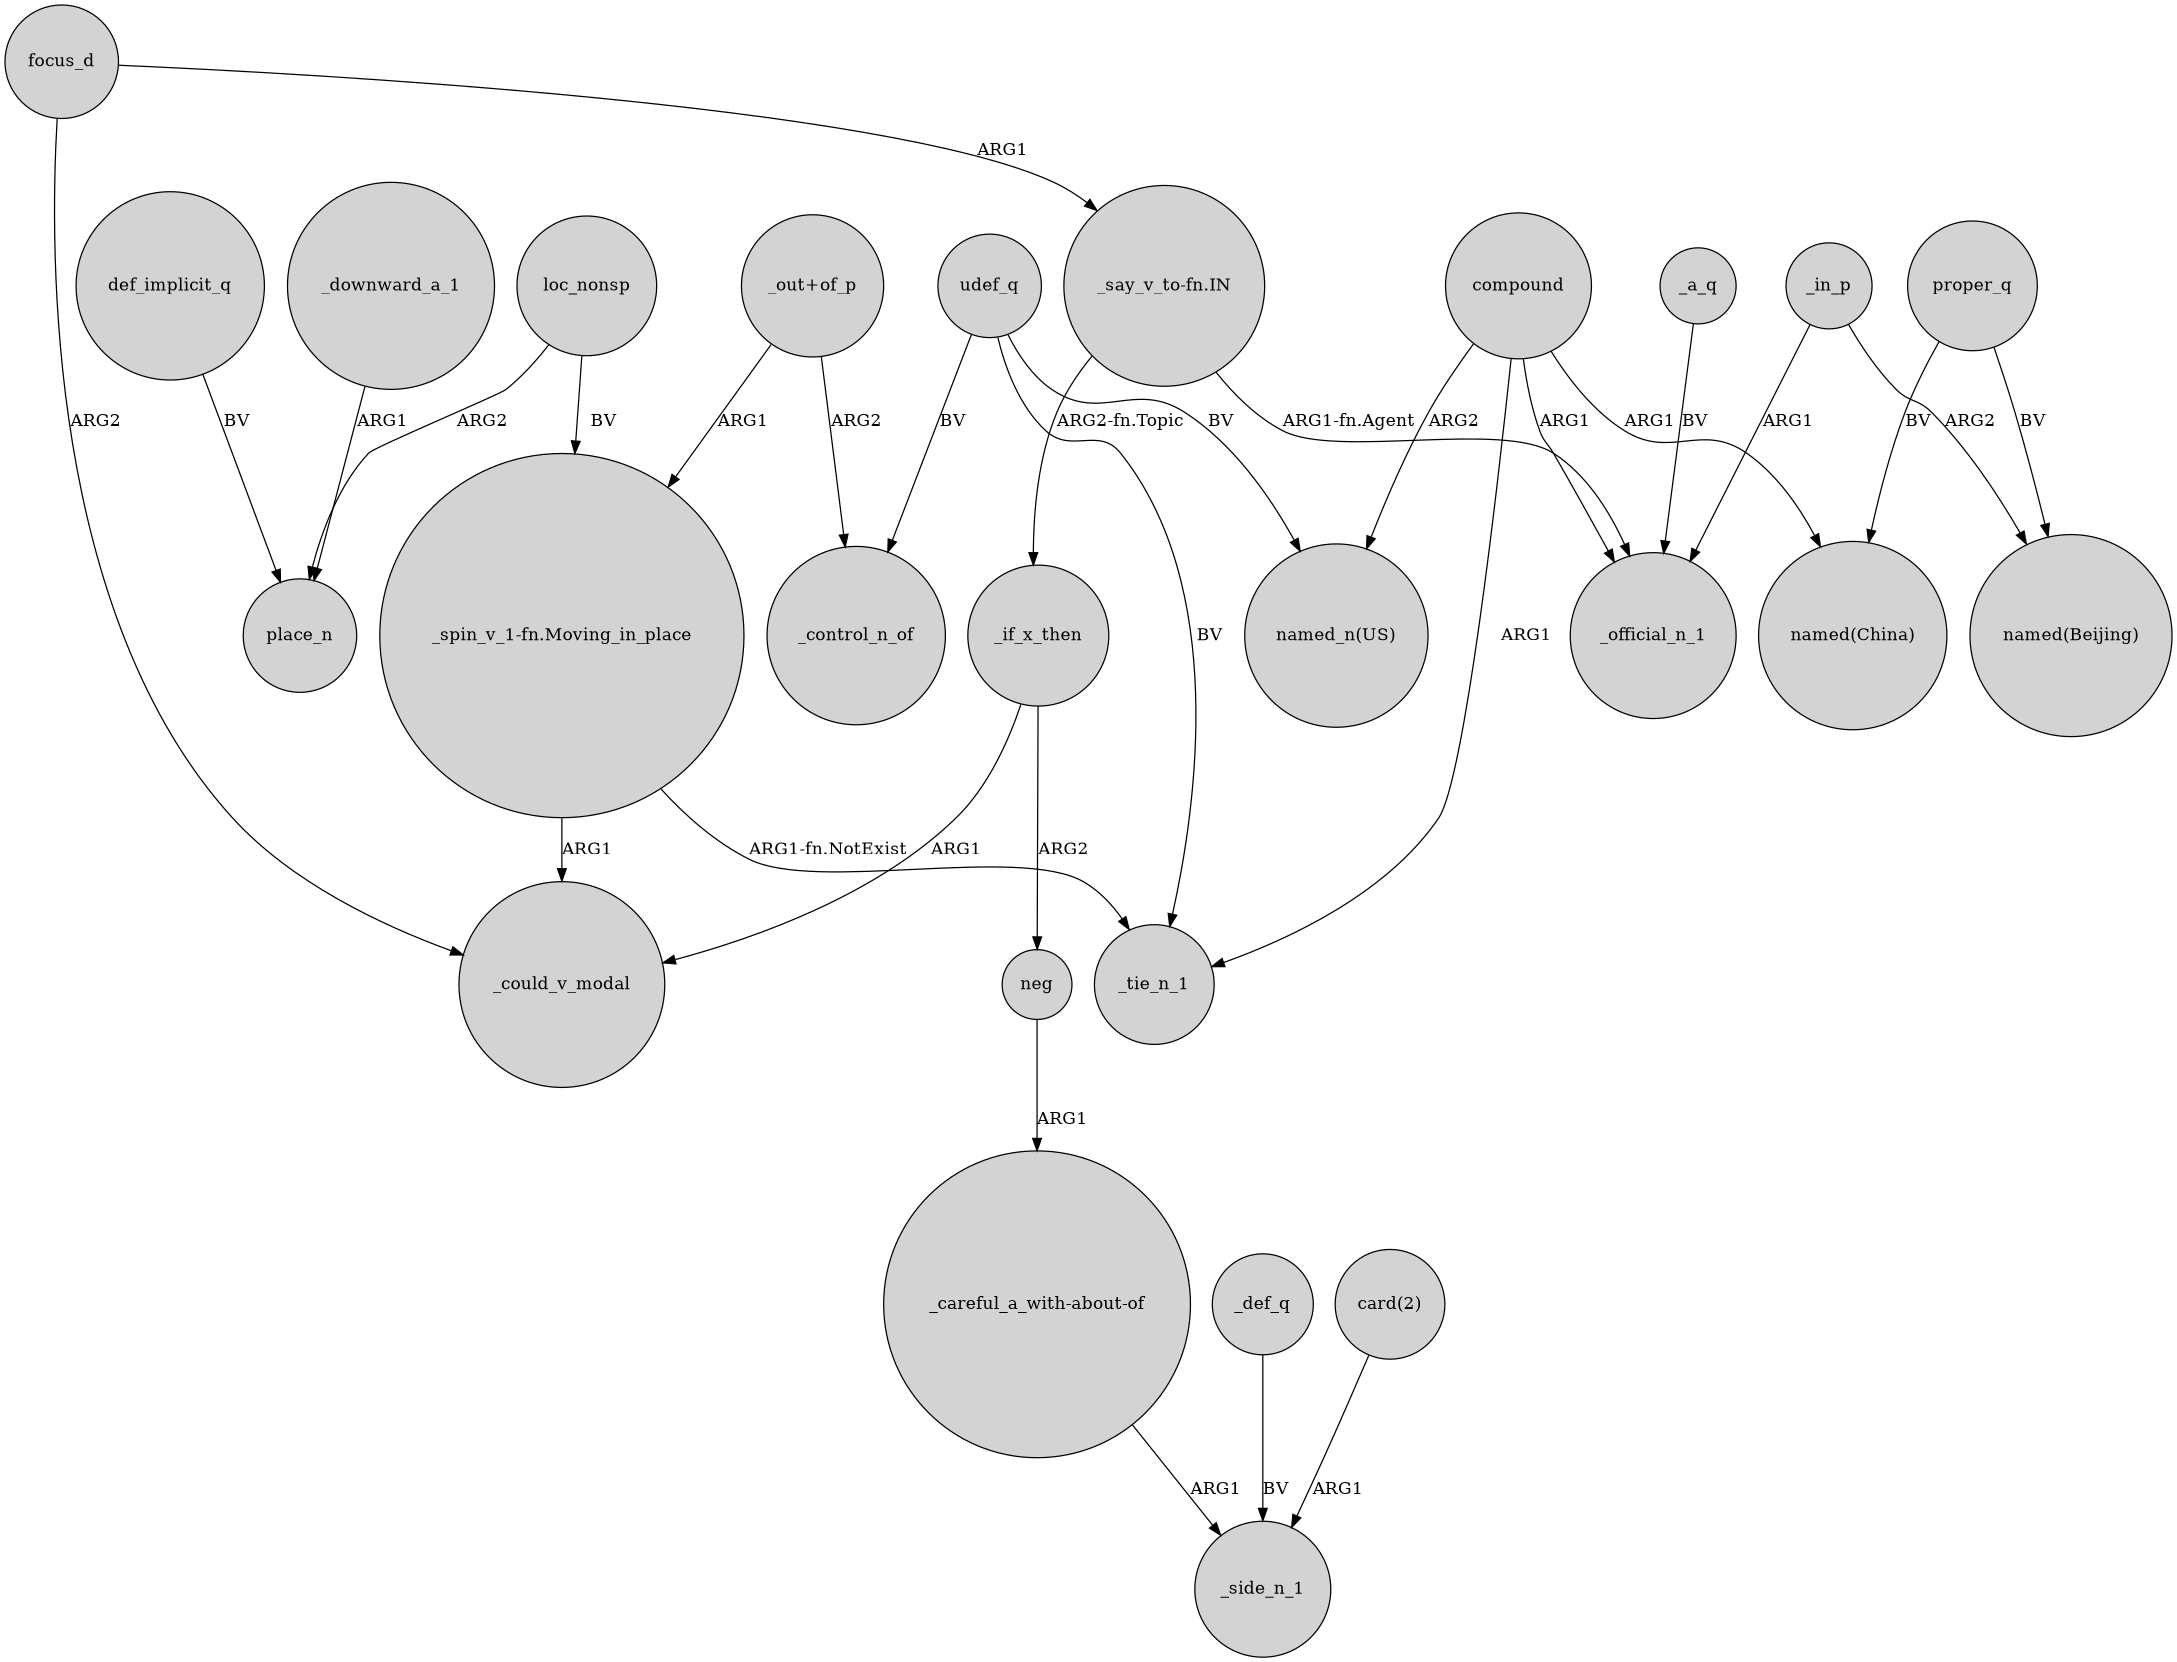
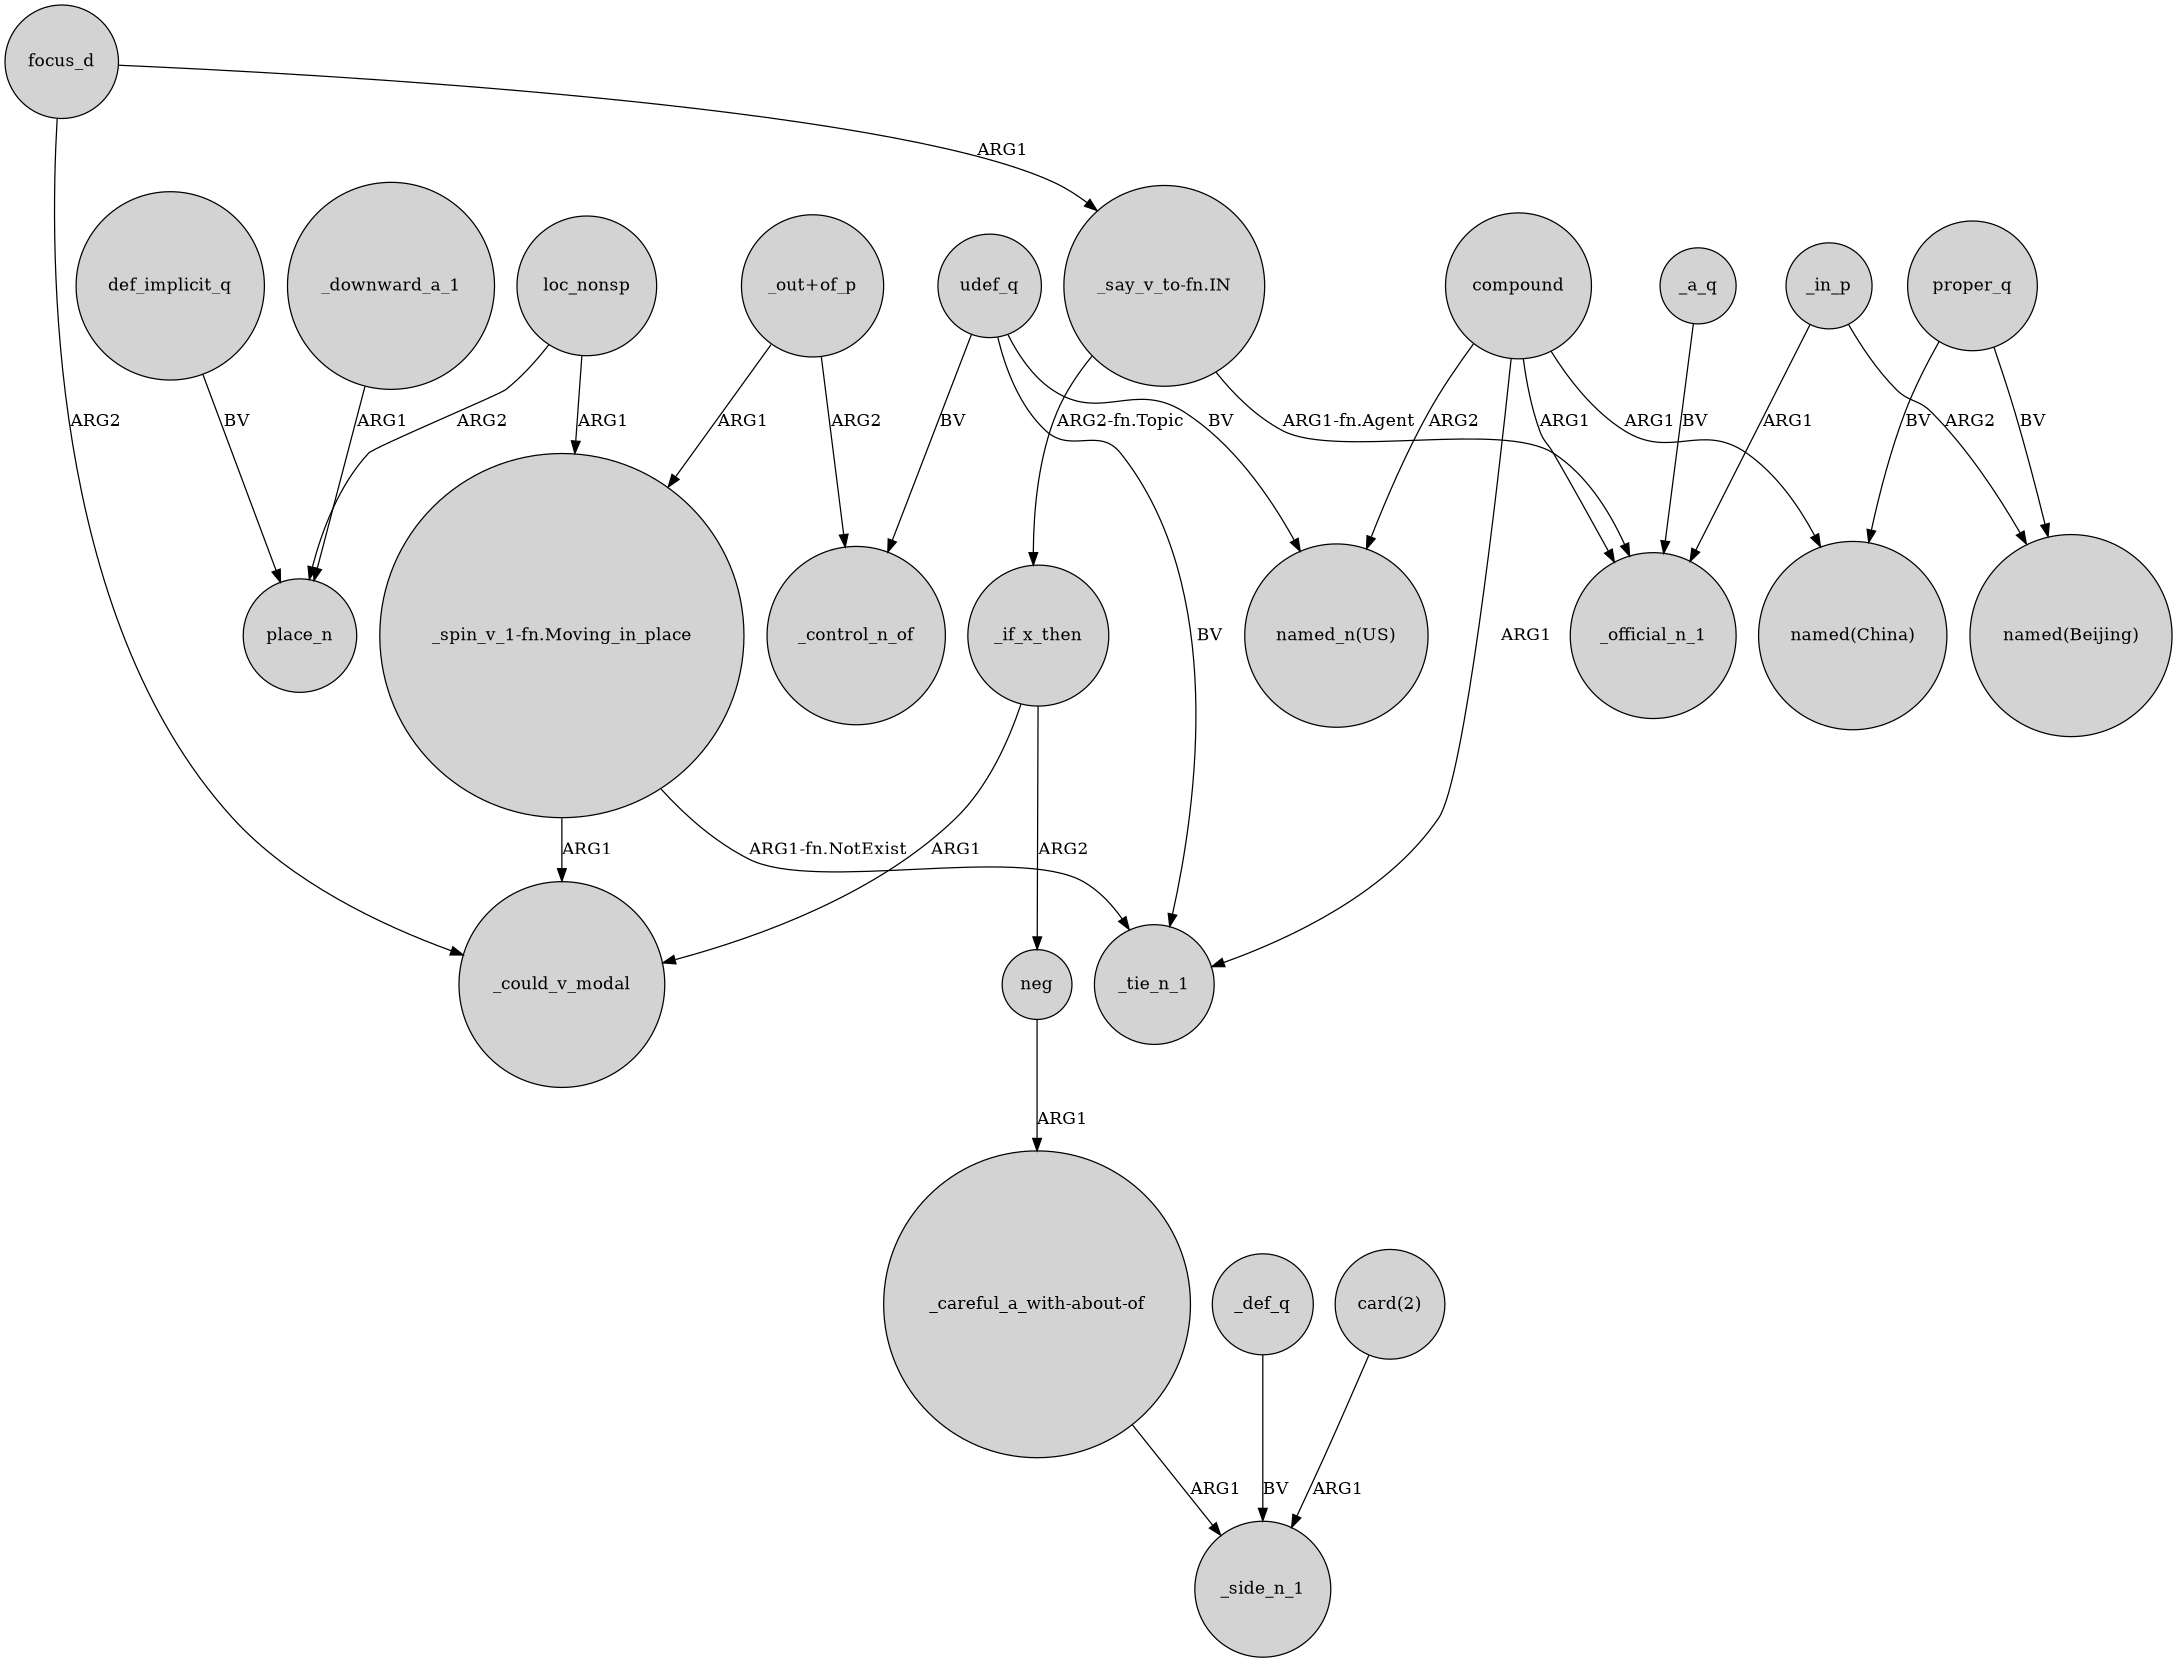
edge "loc_nonsp" -> "_spin_v_1-fn.Moving_in_place": label "BV" -> "ARG1"
